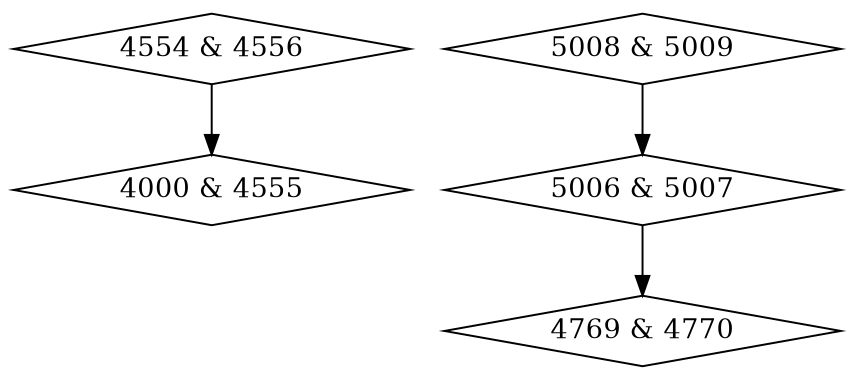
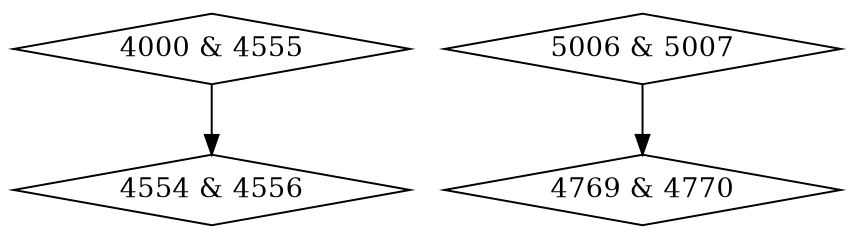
node "5008 & 5009": removed
edge "4554 & 4556" -> "4000 & 4555": reversed
